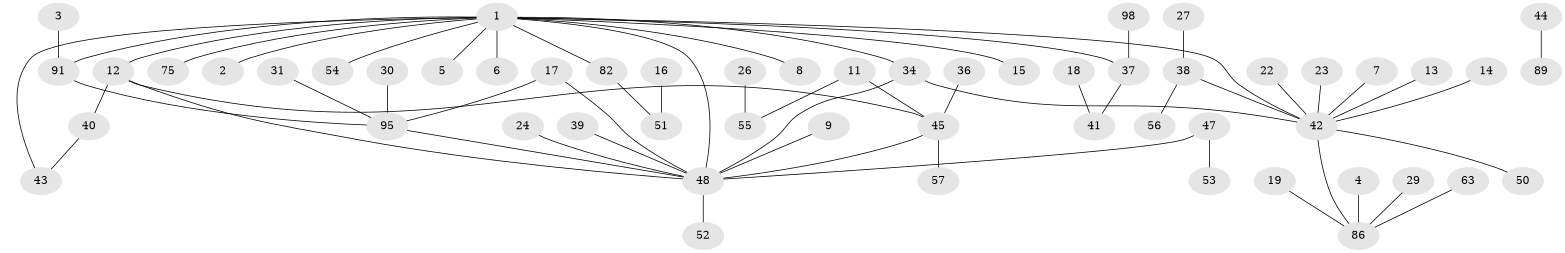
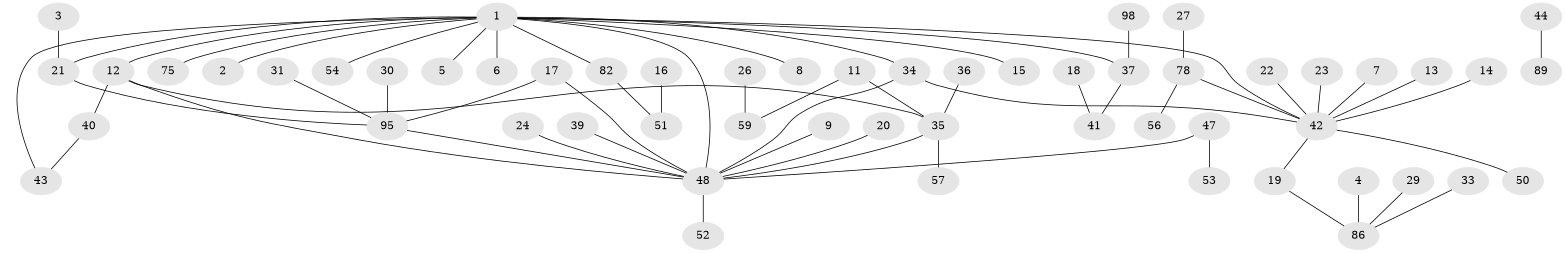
node "91": label "91" -> "21"
node "38": label "38" -> "78"
node "55": label "55" -> "59"
node "20": added
node "45": label "45" -> "35"
node "63": label "63" -> "33"
edge "42" -- "86": now "42" -- "19"
